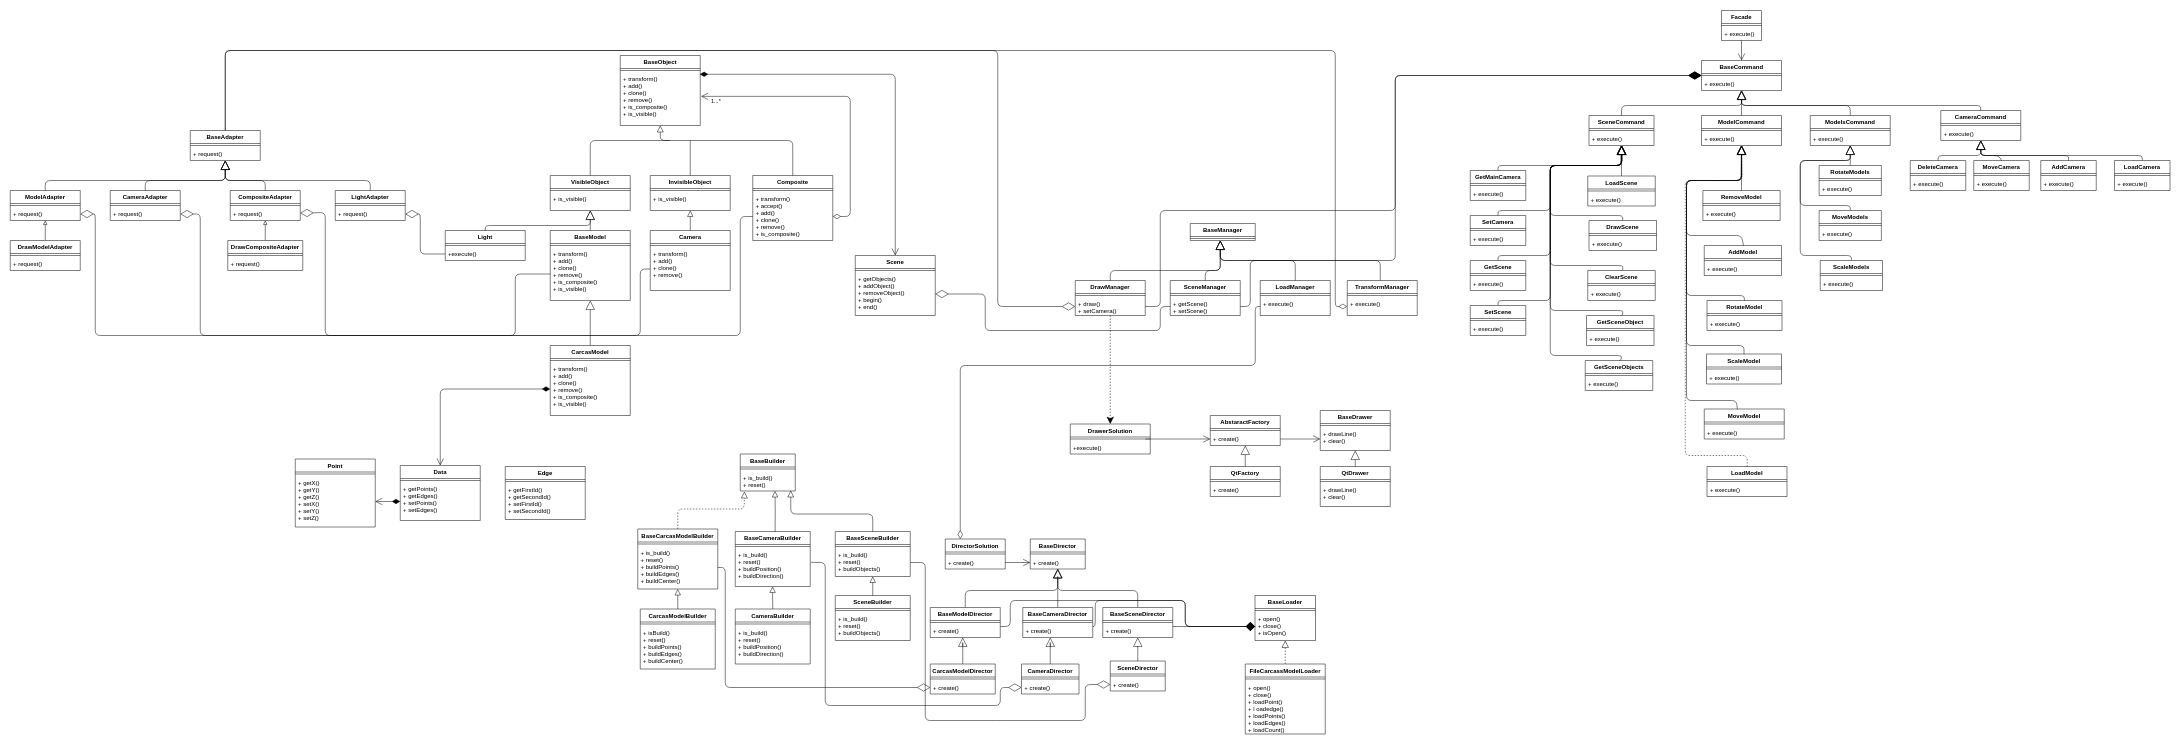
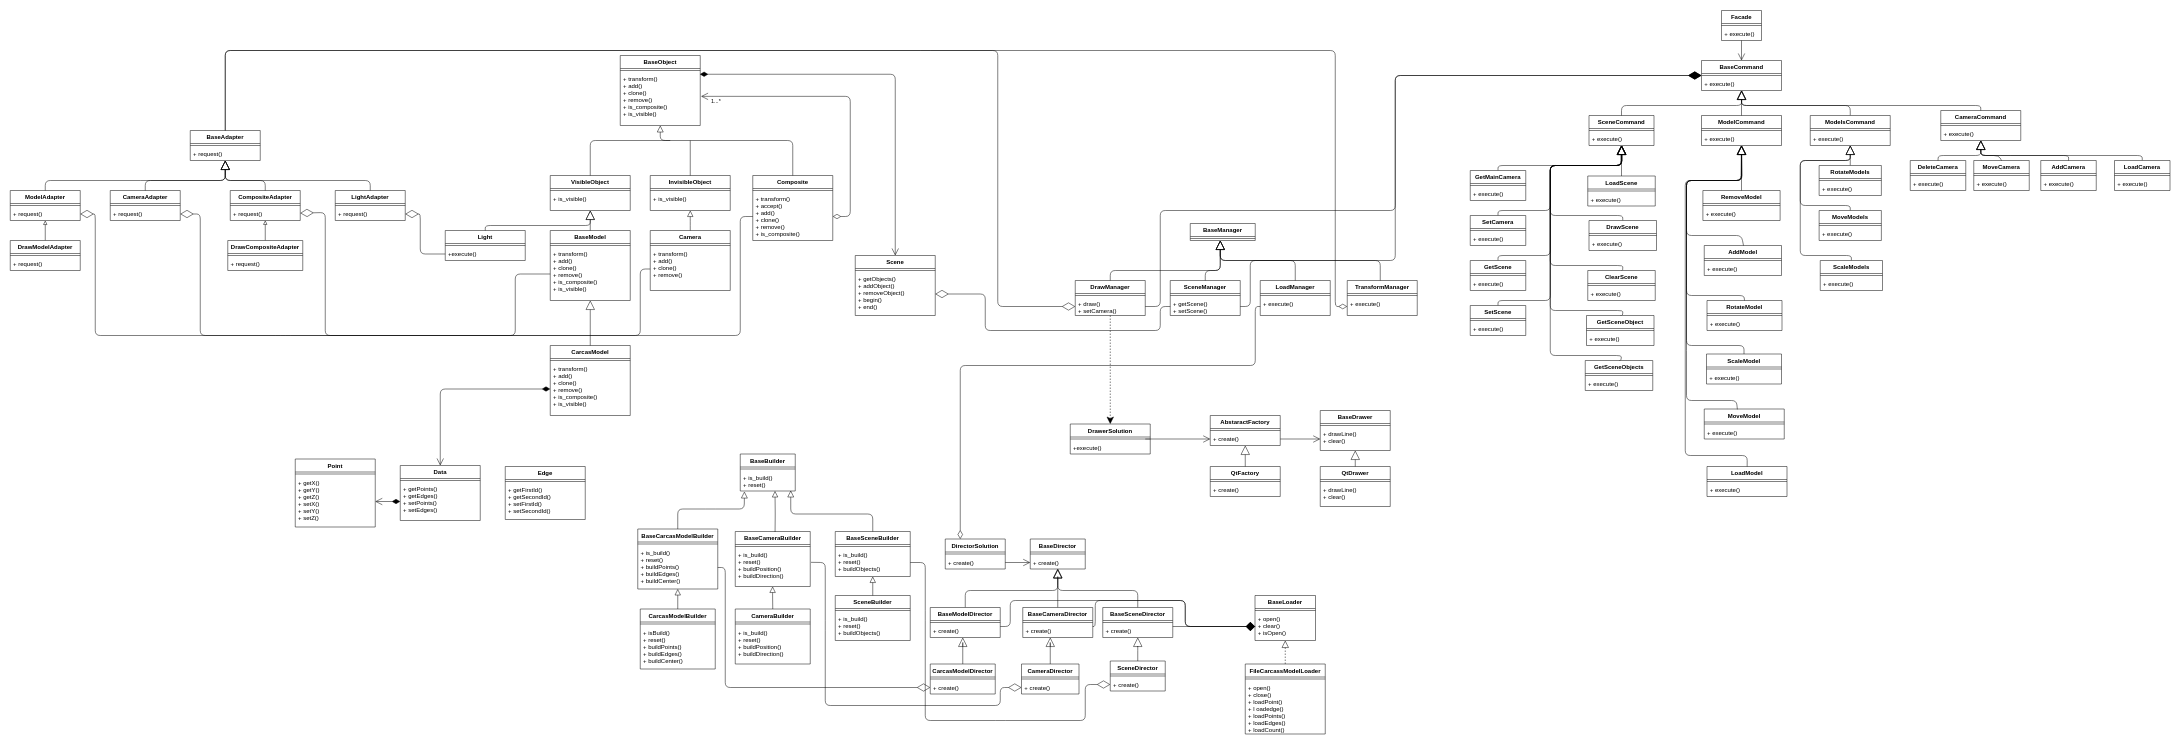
edge "LoadModel" -> "ModelCommand": style dashed -> solid
edge "BaseCarcasModelBuilder" -> "+ is_build() + reset()": style dashed -> solid
node "+ open() + close() + isOpen()": label "+ open() + close() + isOpen()" -> "+ open() + clear() + isOpen()"
